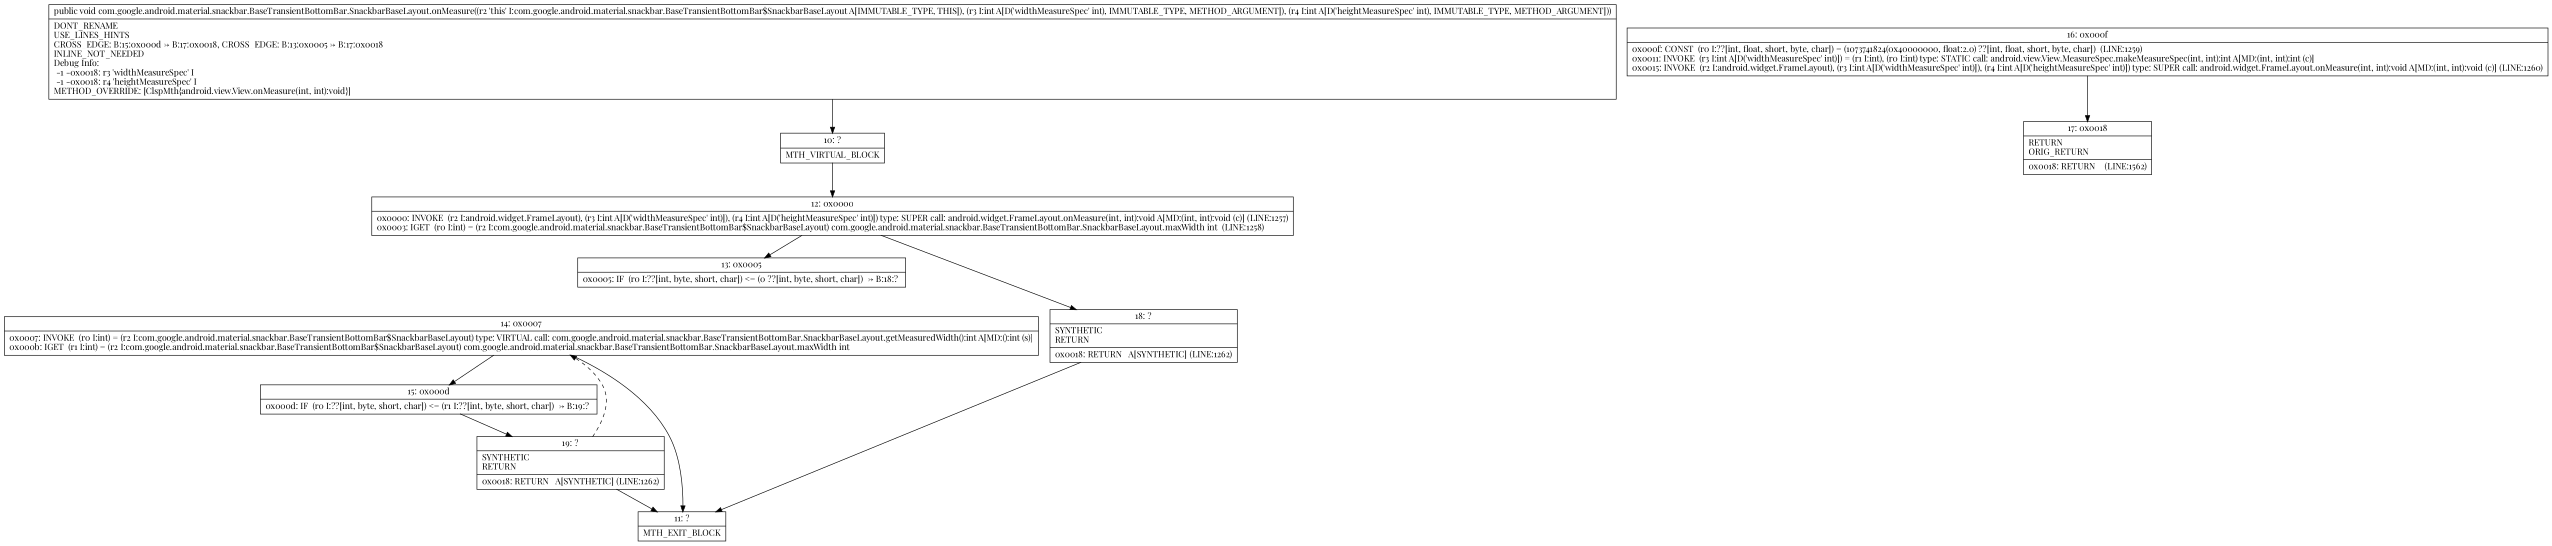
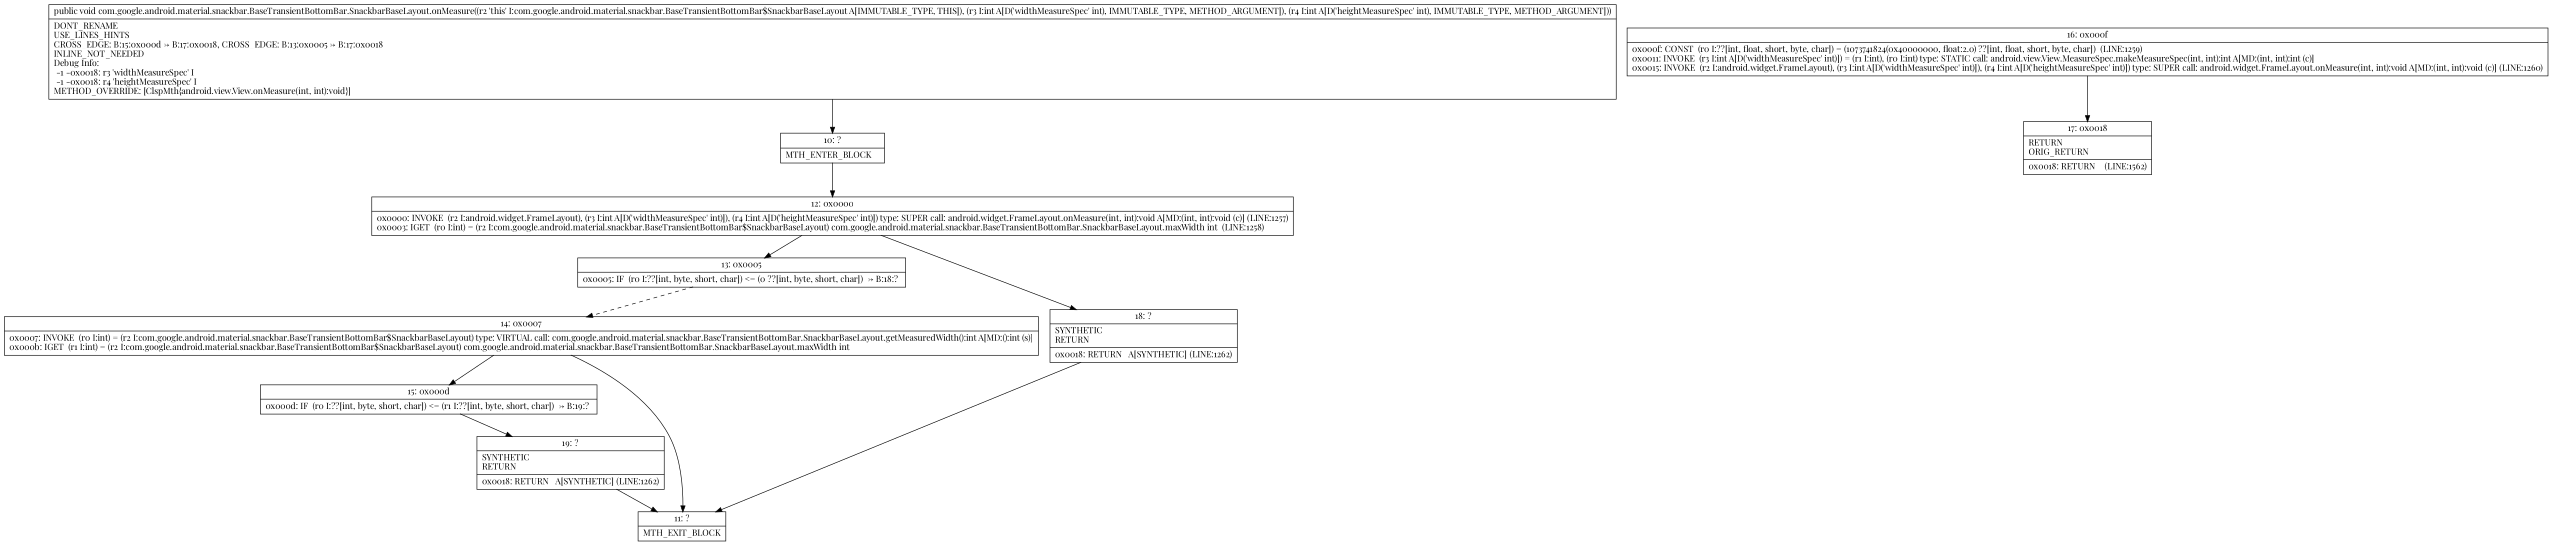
node "10: ?": text "MTH_VIRTUAL_BLOCK" -> "MTH_ENTER_BLOCK"
edge "19: ?" -> "14: 0x0007": now "13: 0x0005" -> "14: 0x0007"
